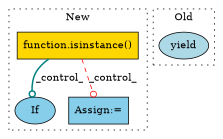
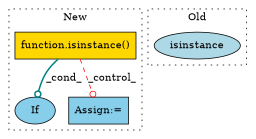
node "yield": label "yield" -> "isinstance"
edge "function.isinstance()" -> "If": label "_control_" -> "_cond_"
